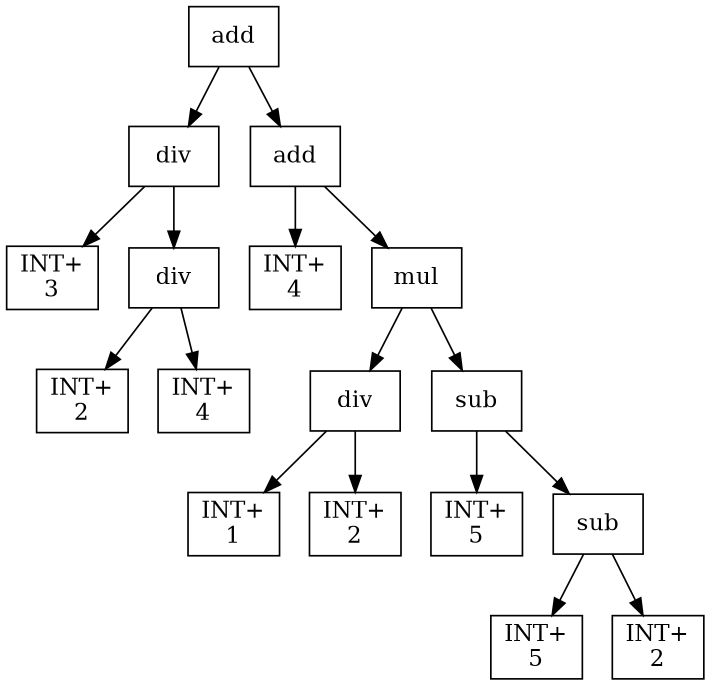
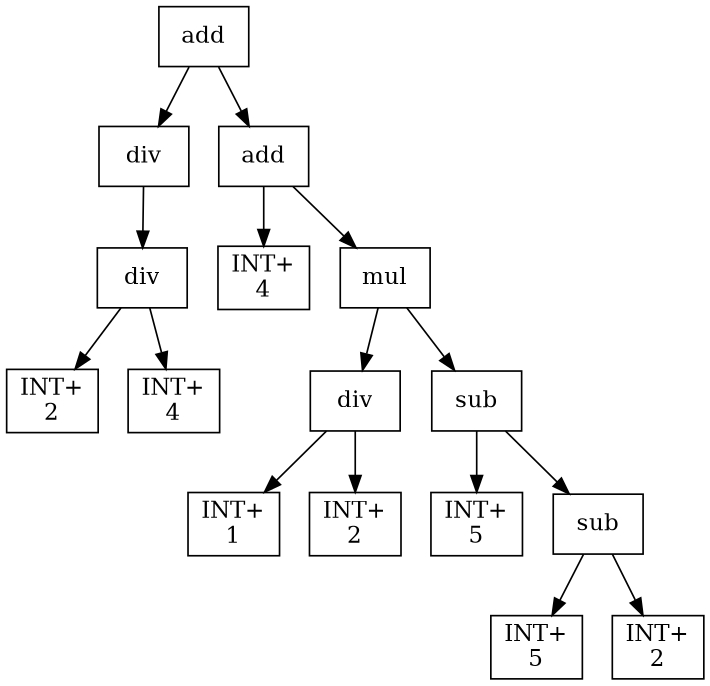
node "INT+ 3": removed
